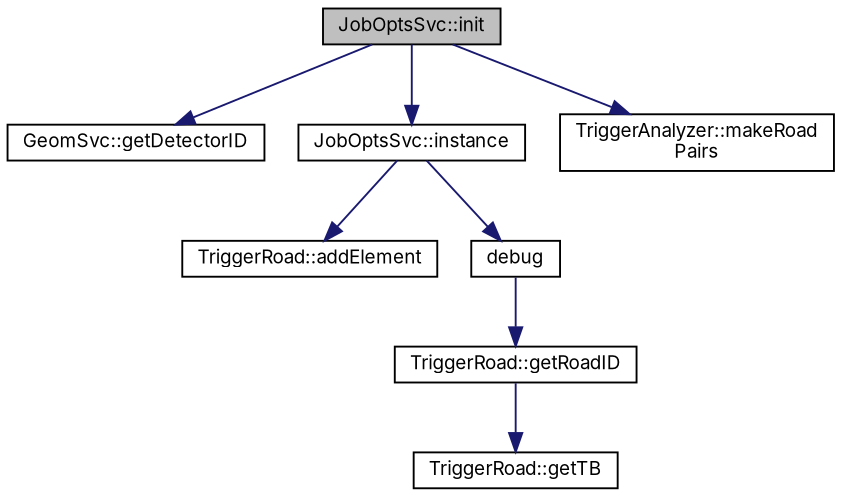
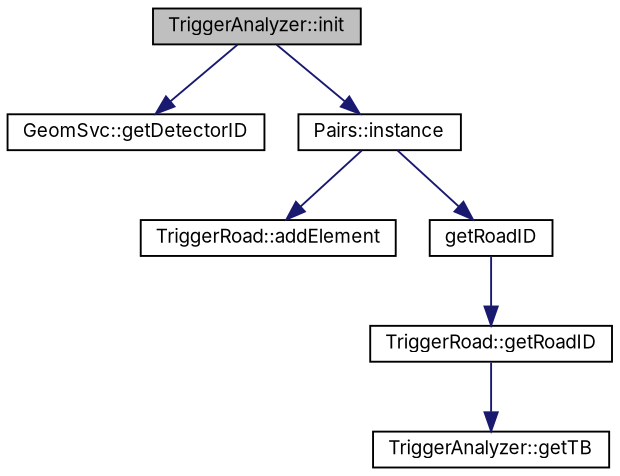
node "JobOptsSvc::init": label "JobOptsSvc::init" -> "TriggerAnalyzer::init"
node "JobOptsSvc::instance": label "JobOptsSvc::instance" -> "Pairs::instance"
node "TriggerAnalyzer::makeRoad Pairs": removed
node "debug": label "debug" -> "getRoadID"
node "TriggerRoad::getTB": label "TriggerRoad::getTB" -> "TriggerAnalyzer::getTB"
